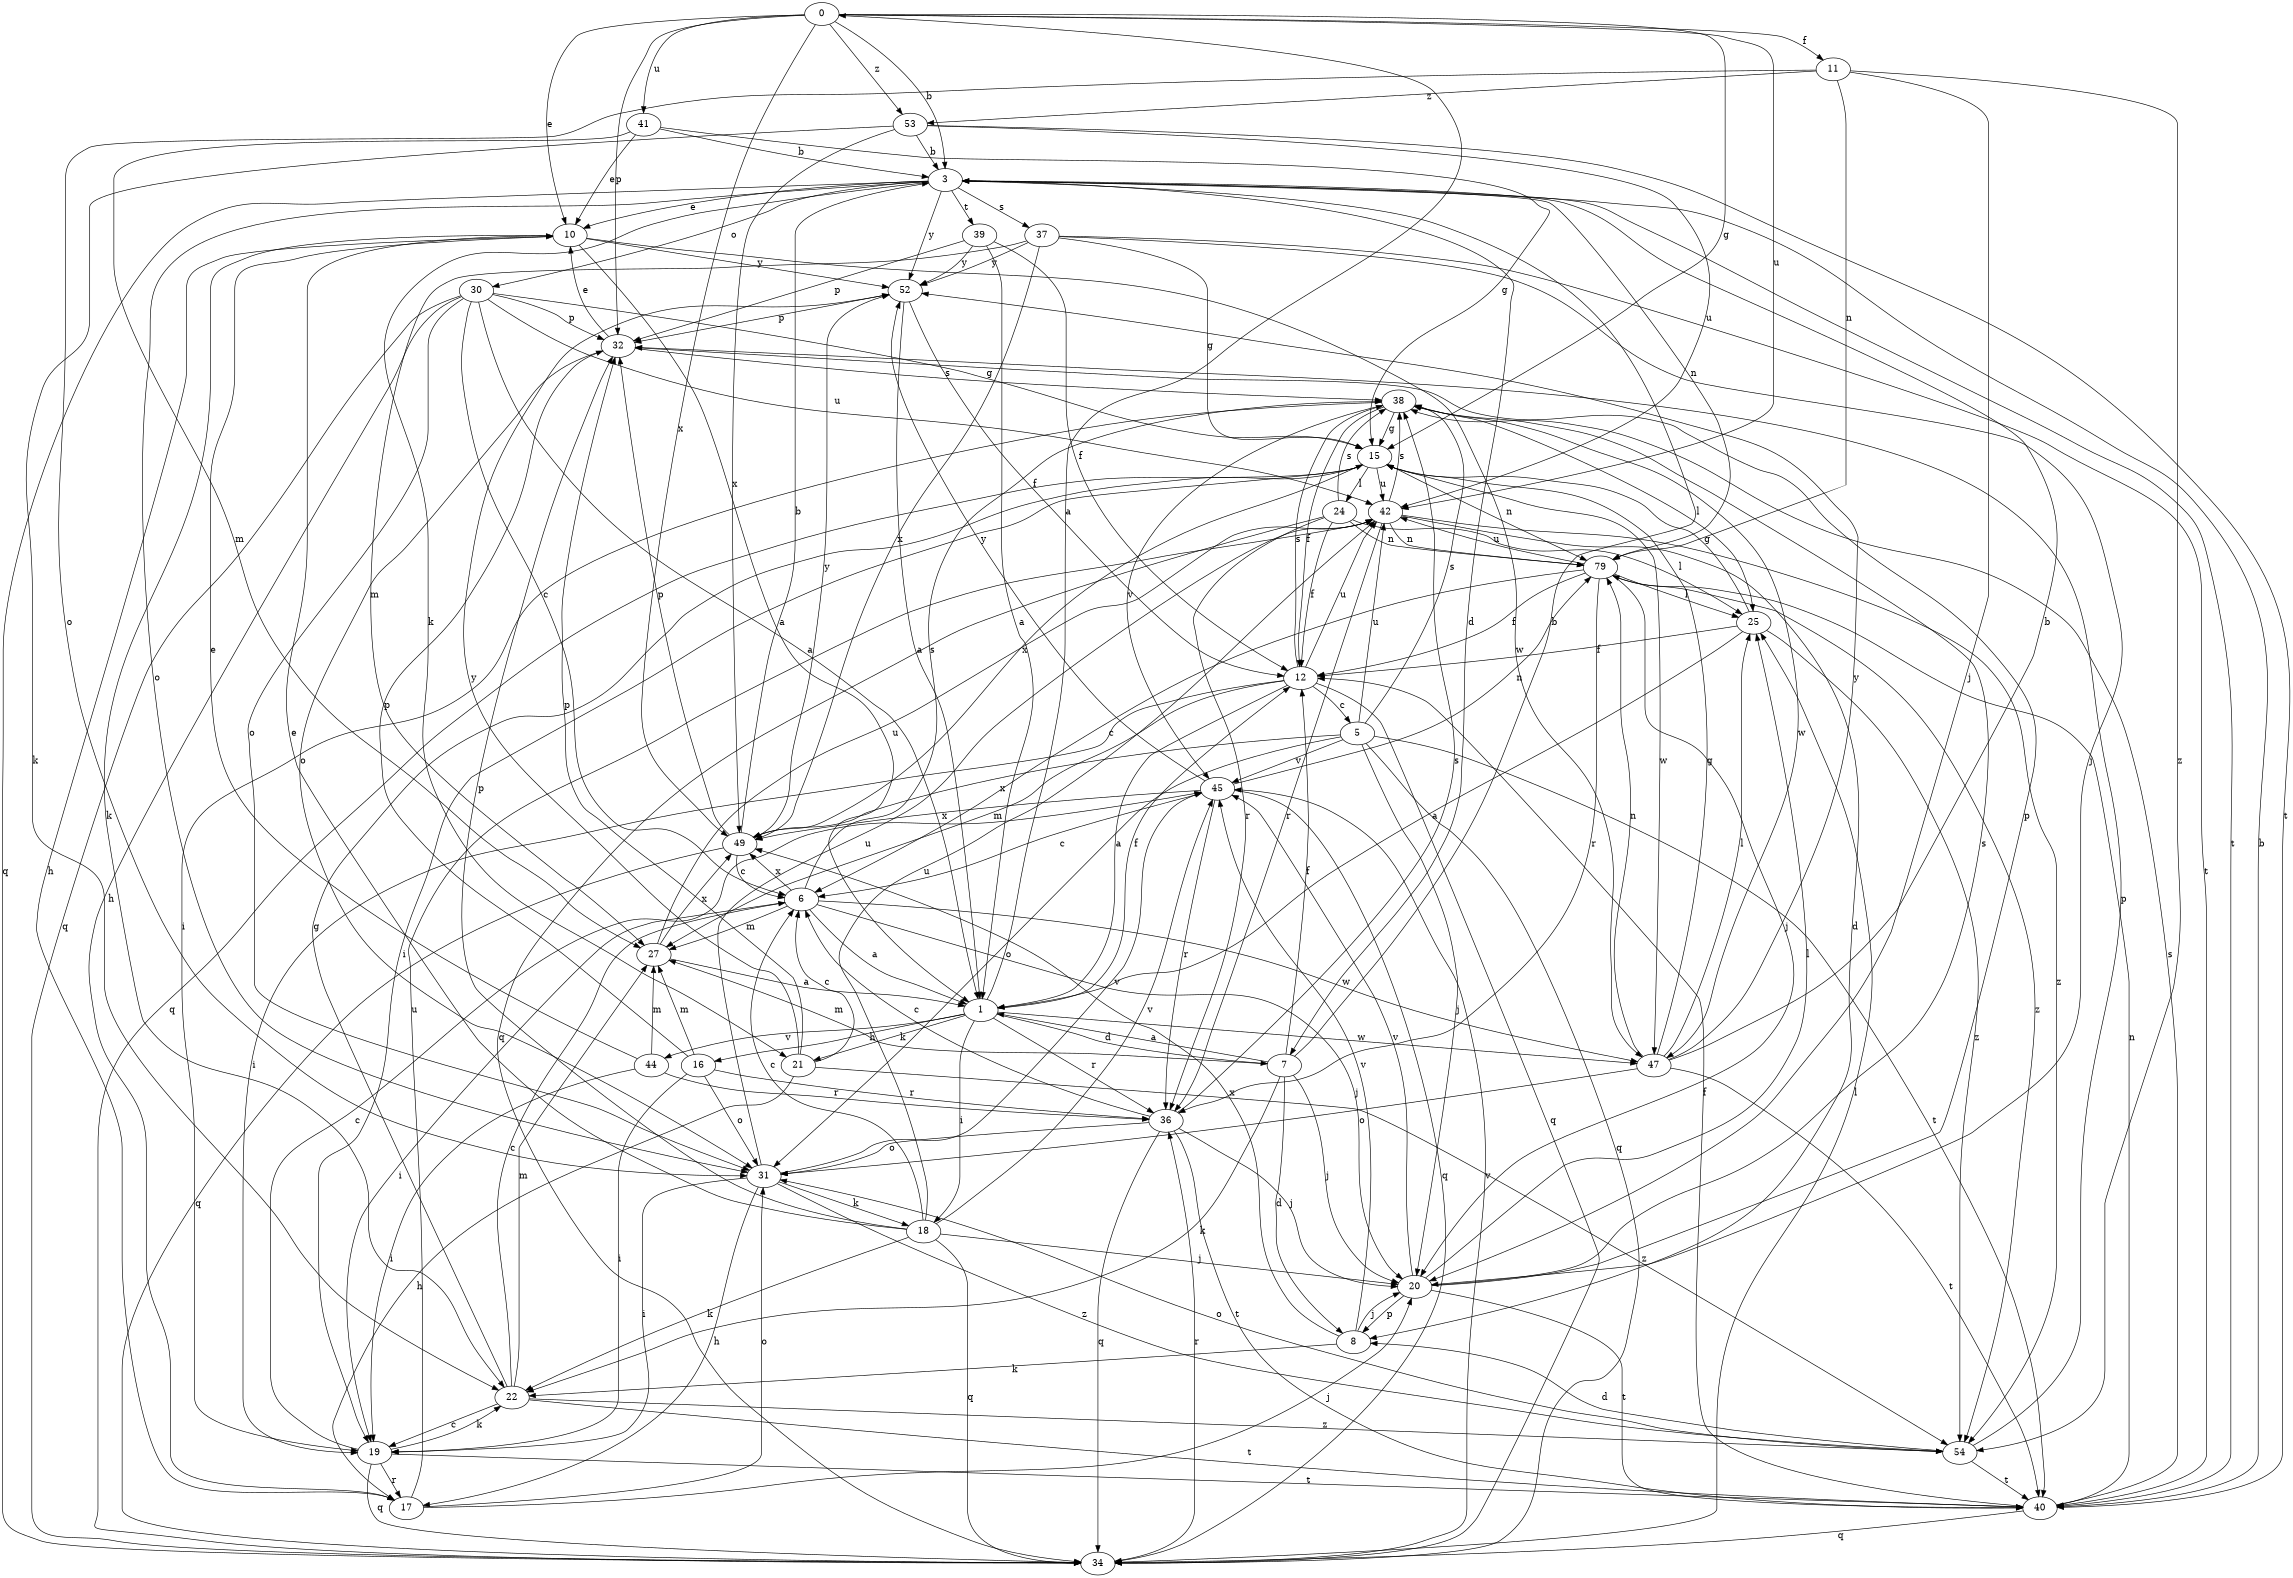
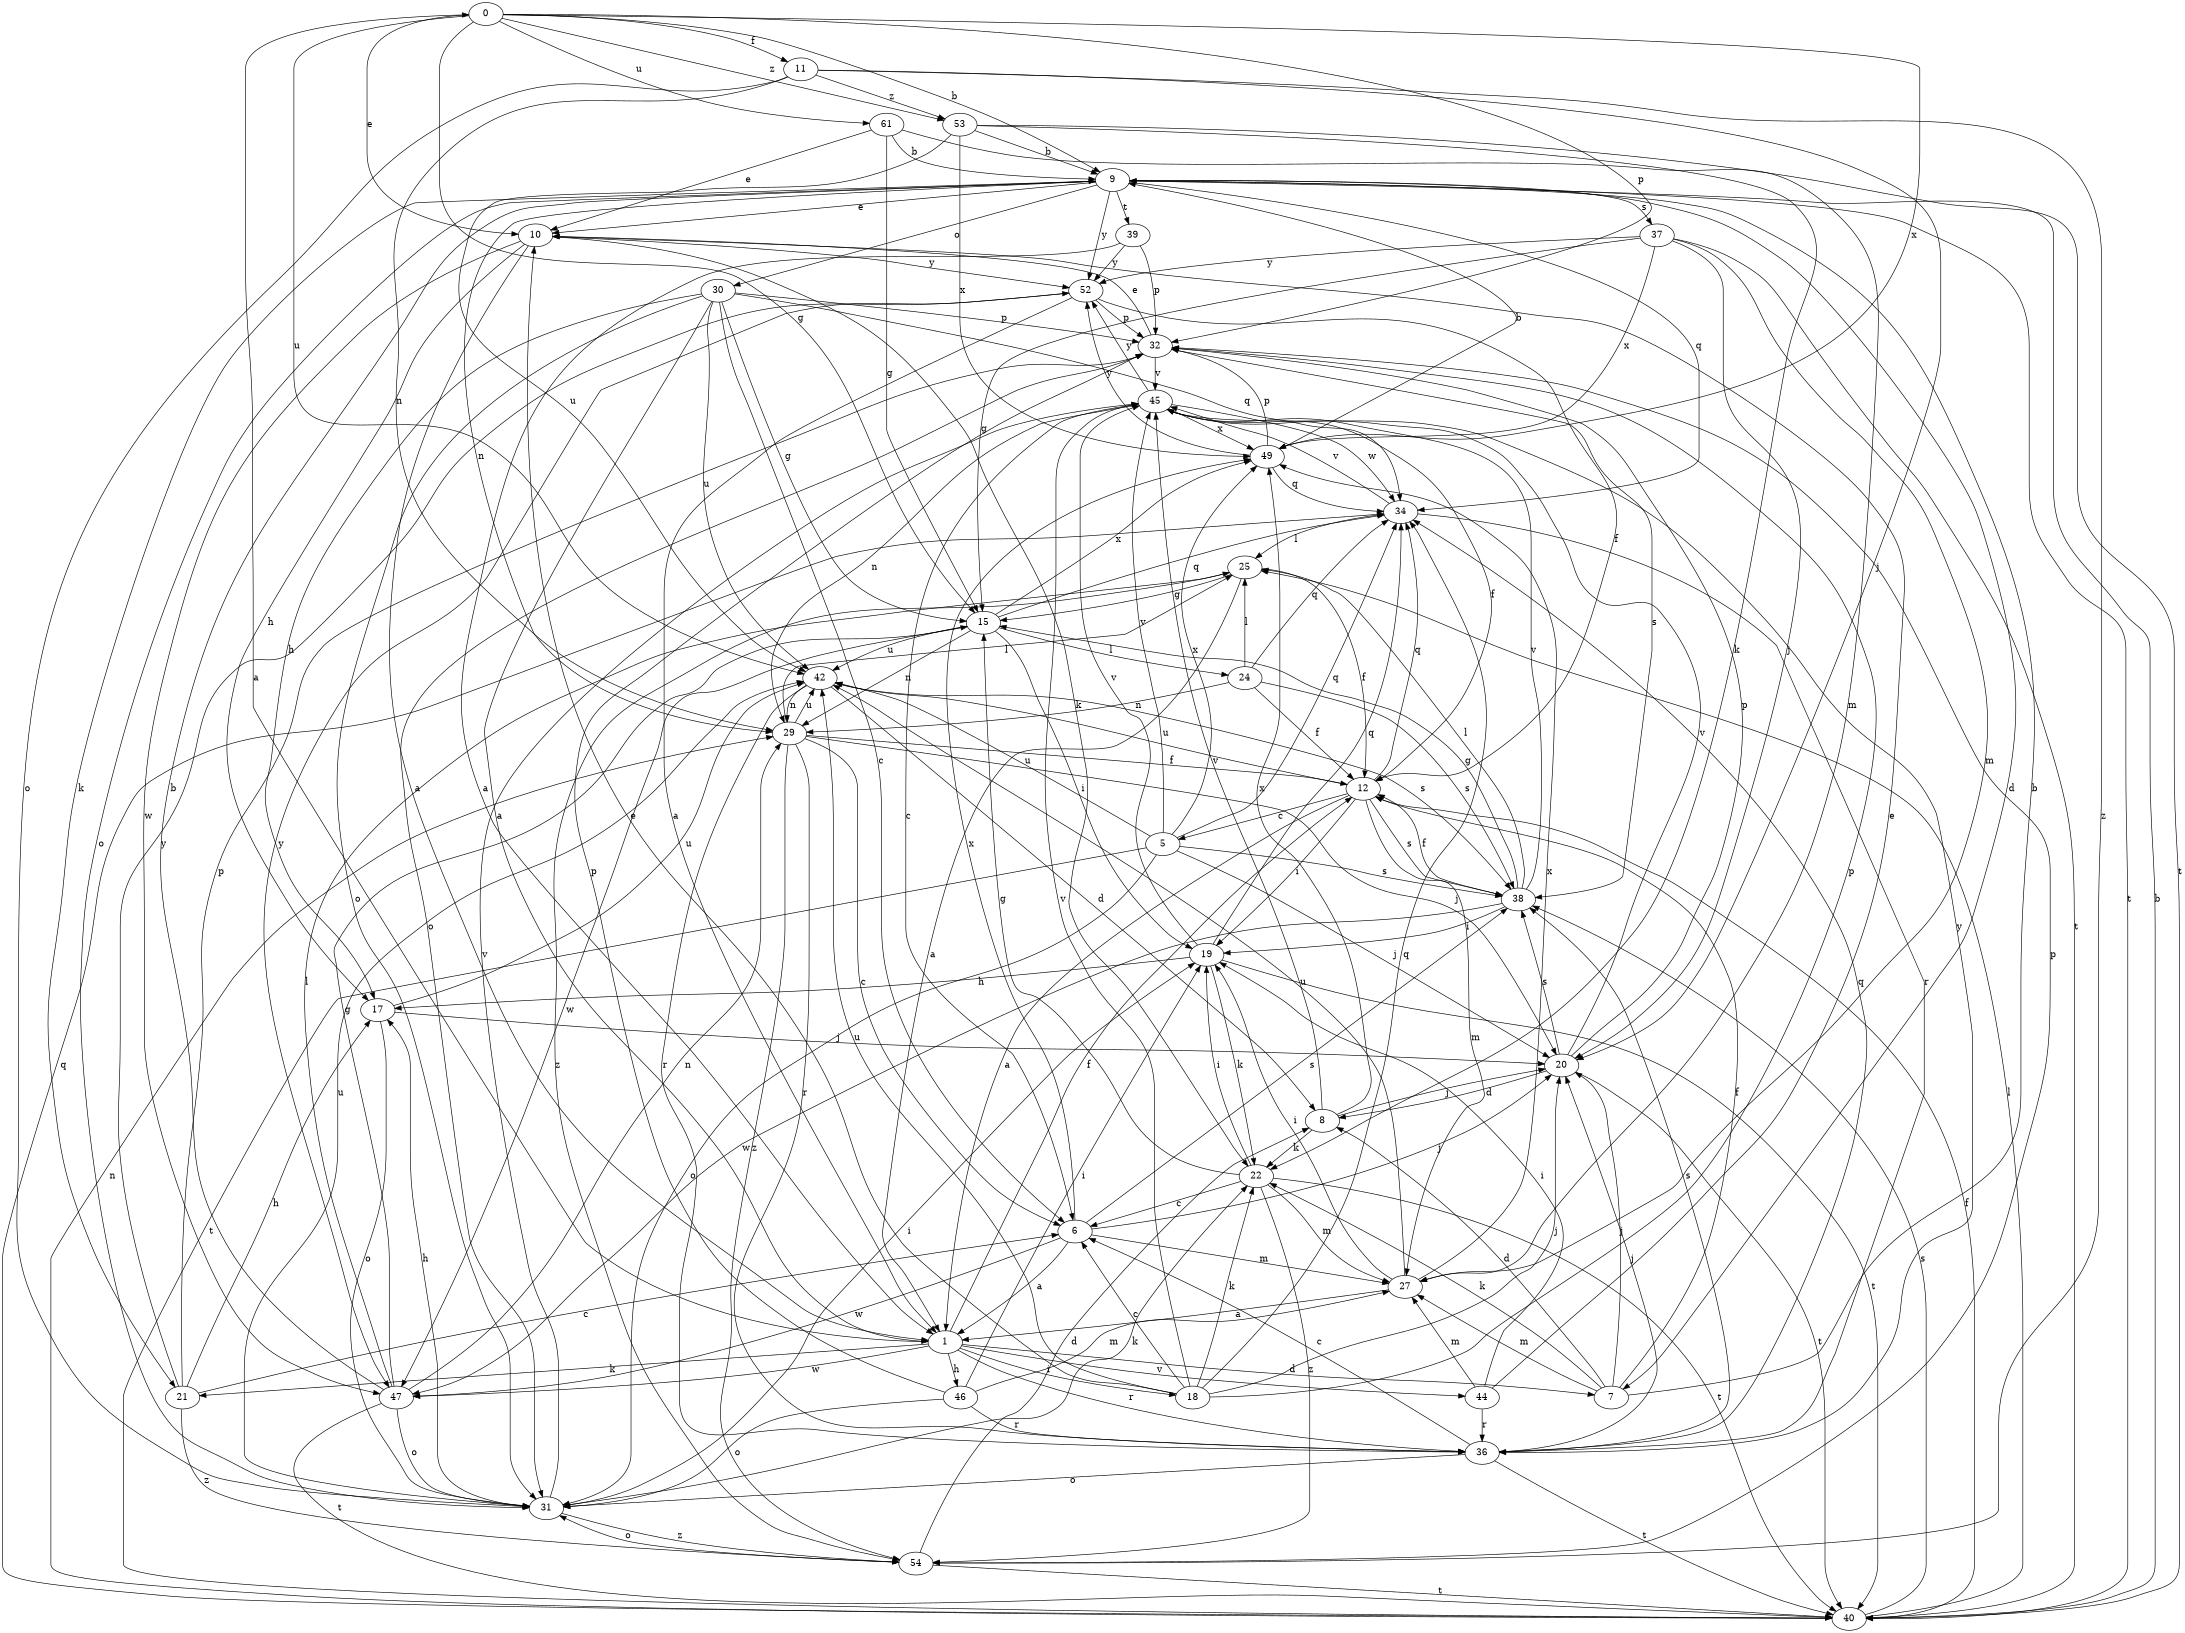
node "41": label "41" -> "61"
node "3": label "3" -> "9"
edge "32" -> "45": added, label "v"
edge "47" -> "52": reversed
edge "39" -> "12": now "45" -> "12"
node "79": label "79" -> "29"
edge "42" -> "54": removed, label "z"
edge "24" -> "36": removed, label "r"
edge "49" -> "6": removed, label "c"
edge "45" -> "36": label "r" -> "y"
edge "7" -> "1": removed, label "a"
edge "20" -> "25": now "40" -> "25"
node "16": label "16" -> "46"
edge "6" -> "19": now "27" -> "19"
edge "19" -> "45": label "c" -> "v"
edge "45" -> "34": label "q" -> "w"
edge "31" -> "18": now "31" -> "22"
edge "20" -> "8": label "p" -> "d"
edge "22" -> "19": label "c" -> "i"
edge "19" -> "17": label "r" -> "h"
